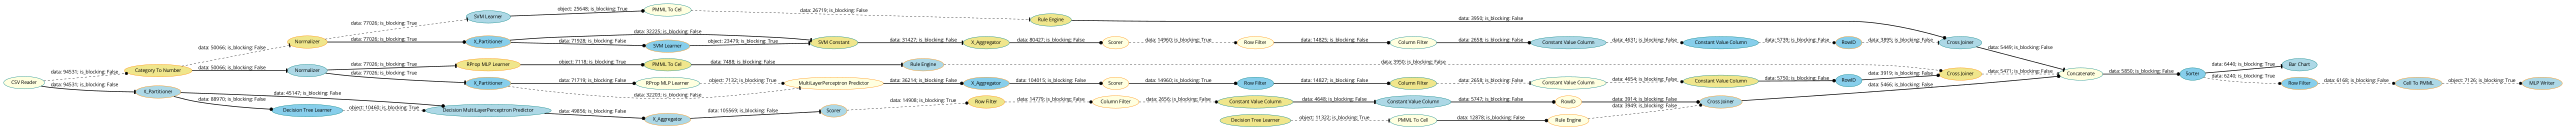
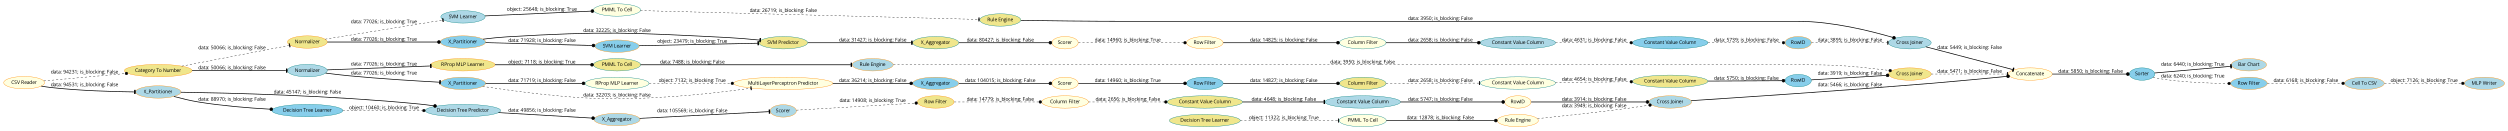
node "SVM Constant": label "SVM Constant" -> "SVM Predictor"
node "Bar Chart": color teal -> darkorange
edge "CSV Reader" -> "Category To Number": label "data: 94531; is_blocking: False" -> "data: 94231; is_blocking: False"
node "Concatenate": color teal -> darkorange
node "CSV Reader": color teal -> darkorange
node "Cell To PMML": label "Cell To PMML" -> "Cell To CSV"
node "Decision MultiLayerPerceptron Predictor": label "Decision MultiLayerPerceptron Predictor" -> "Decision Tree Predictor"
